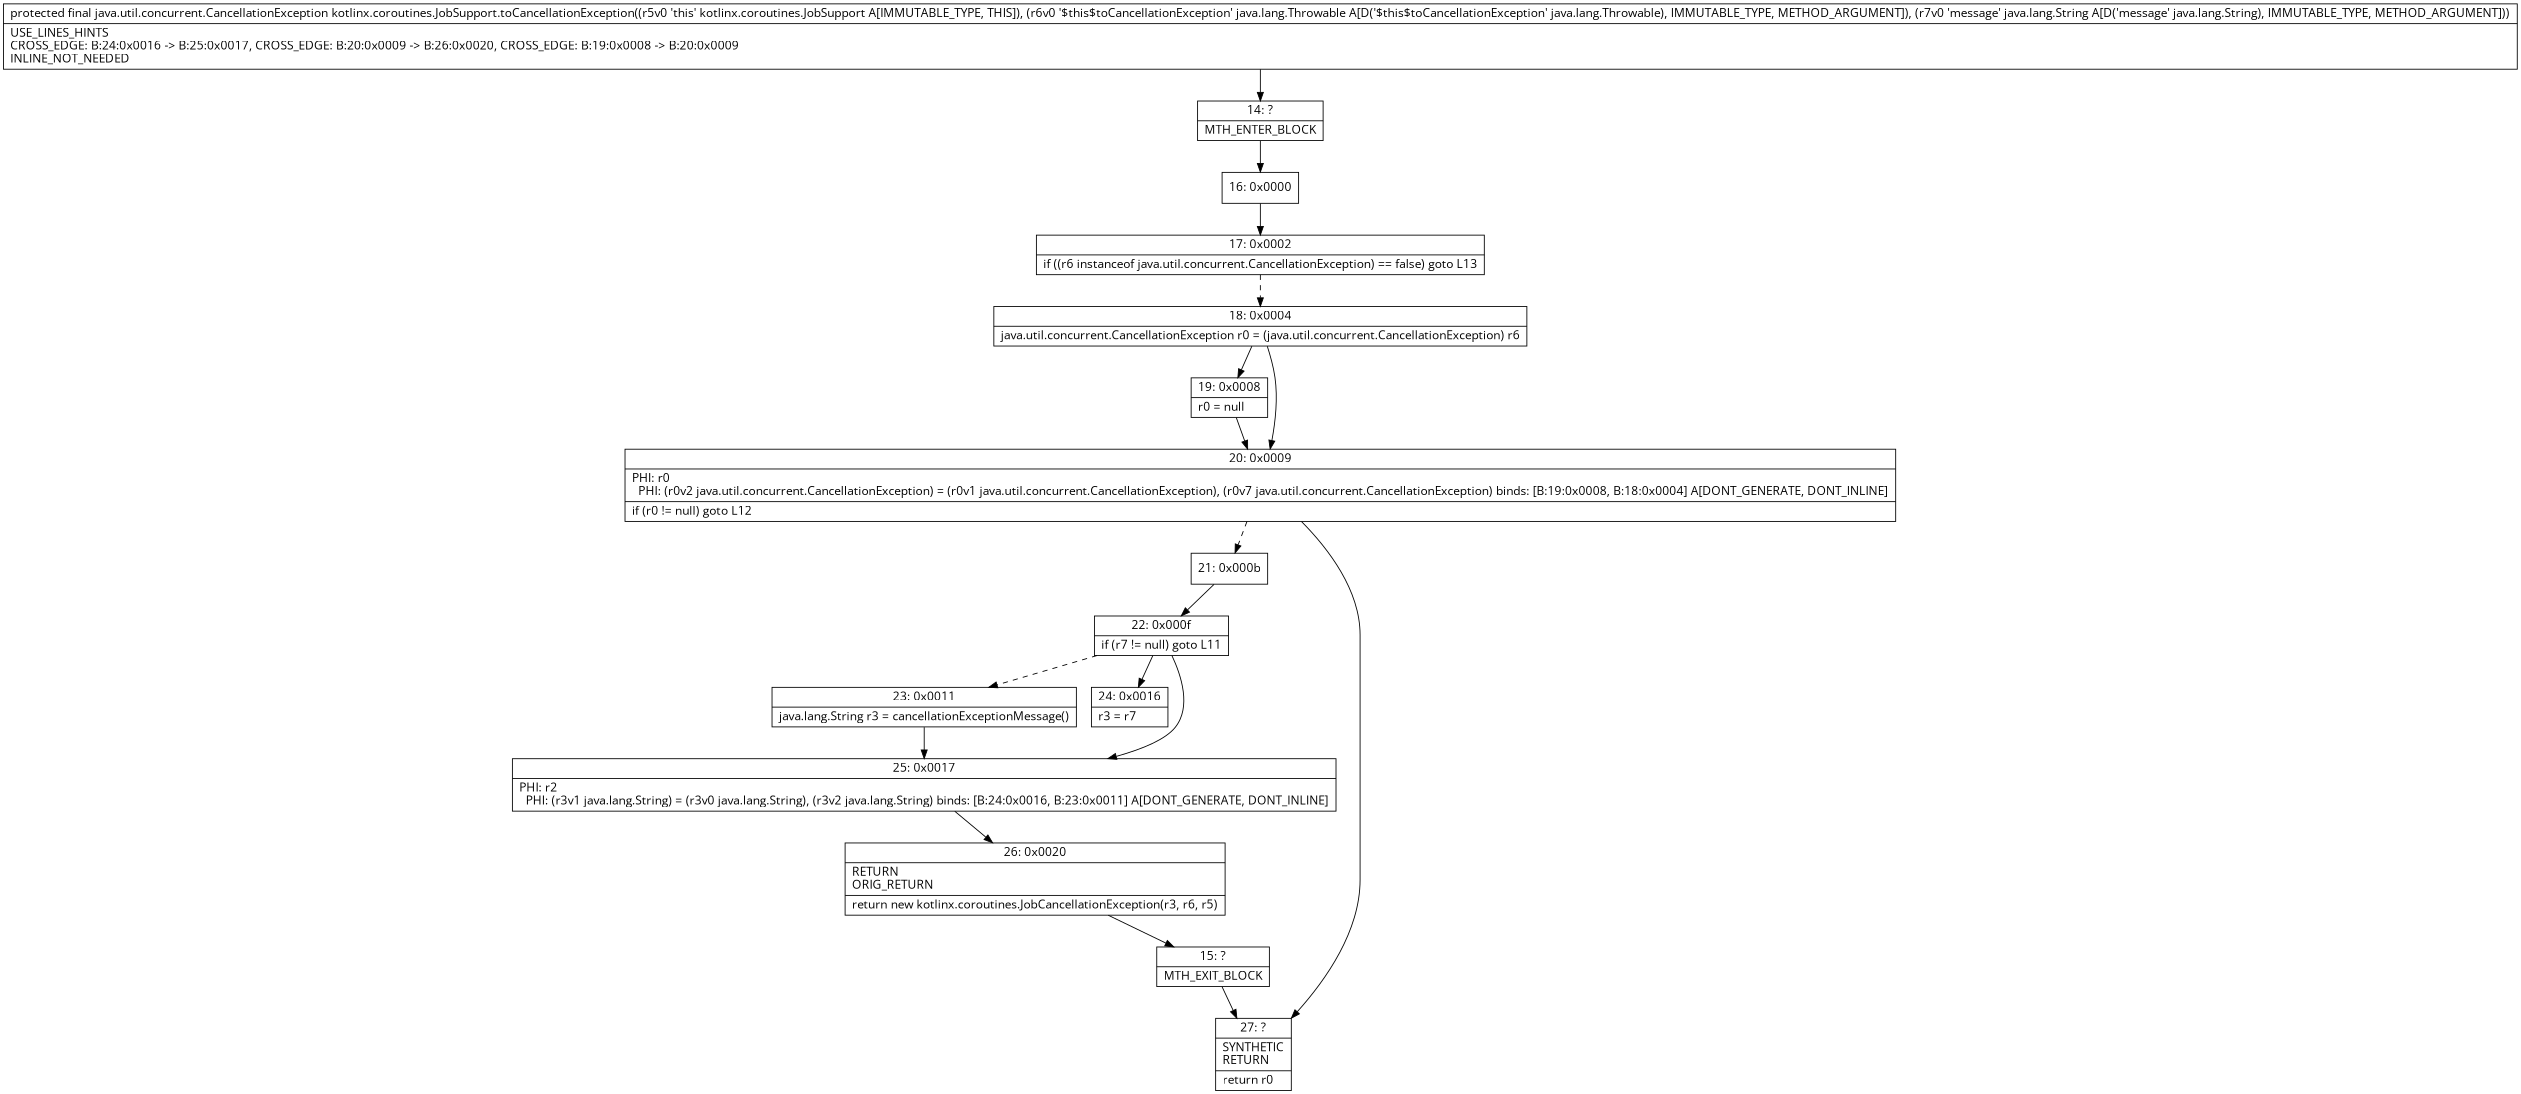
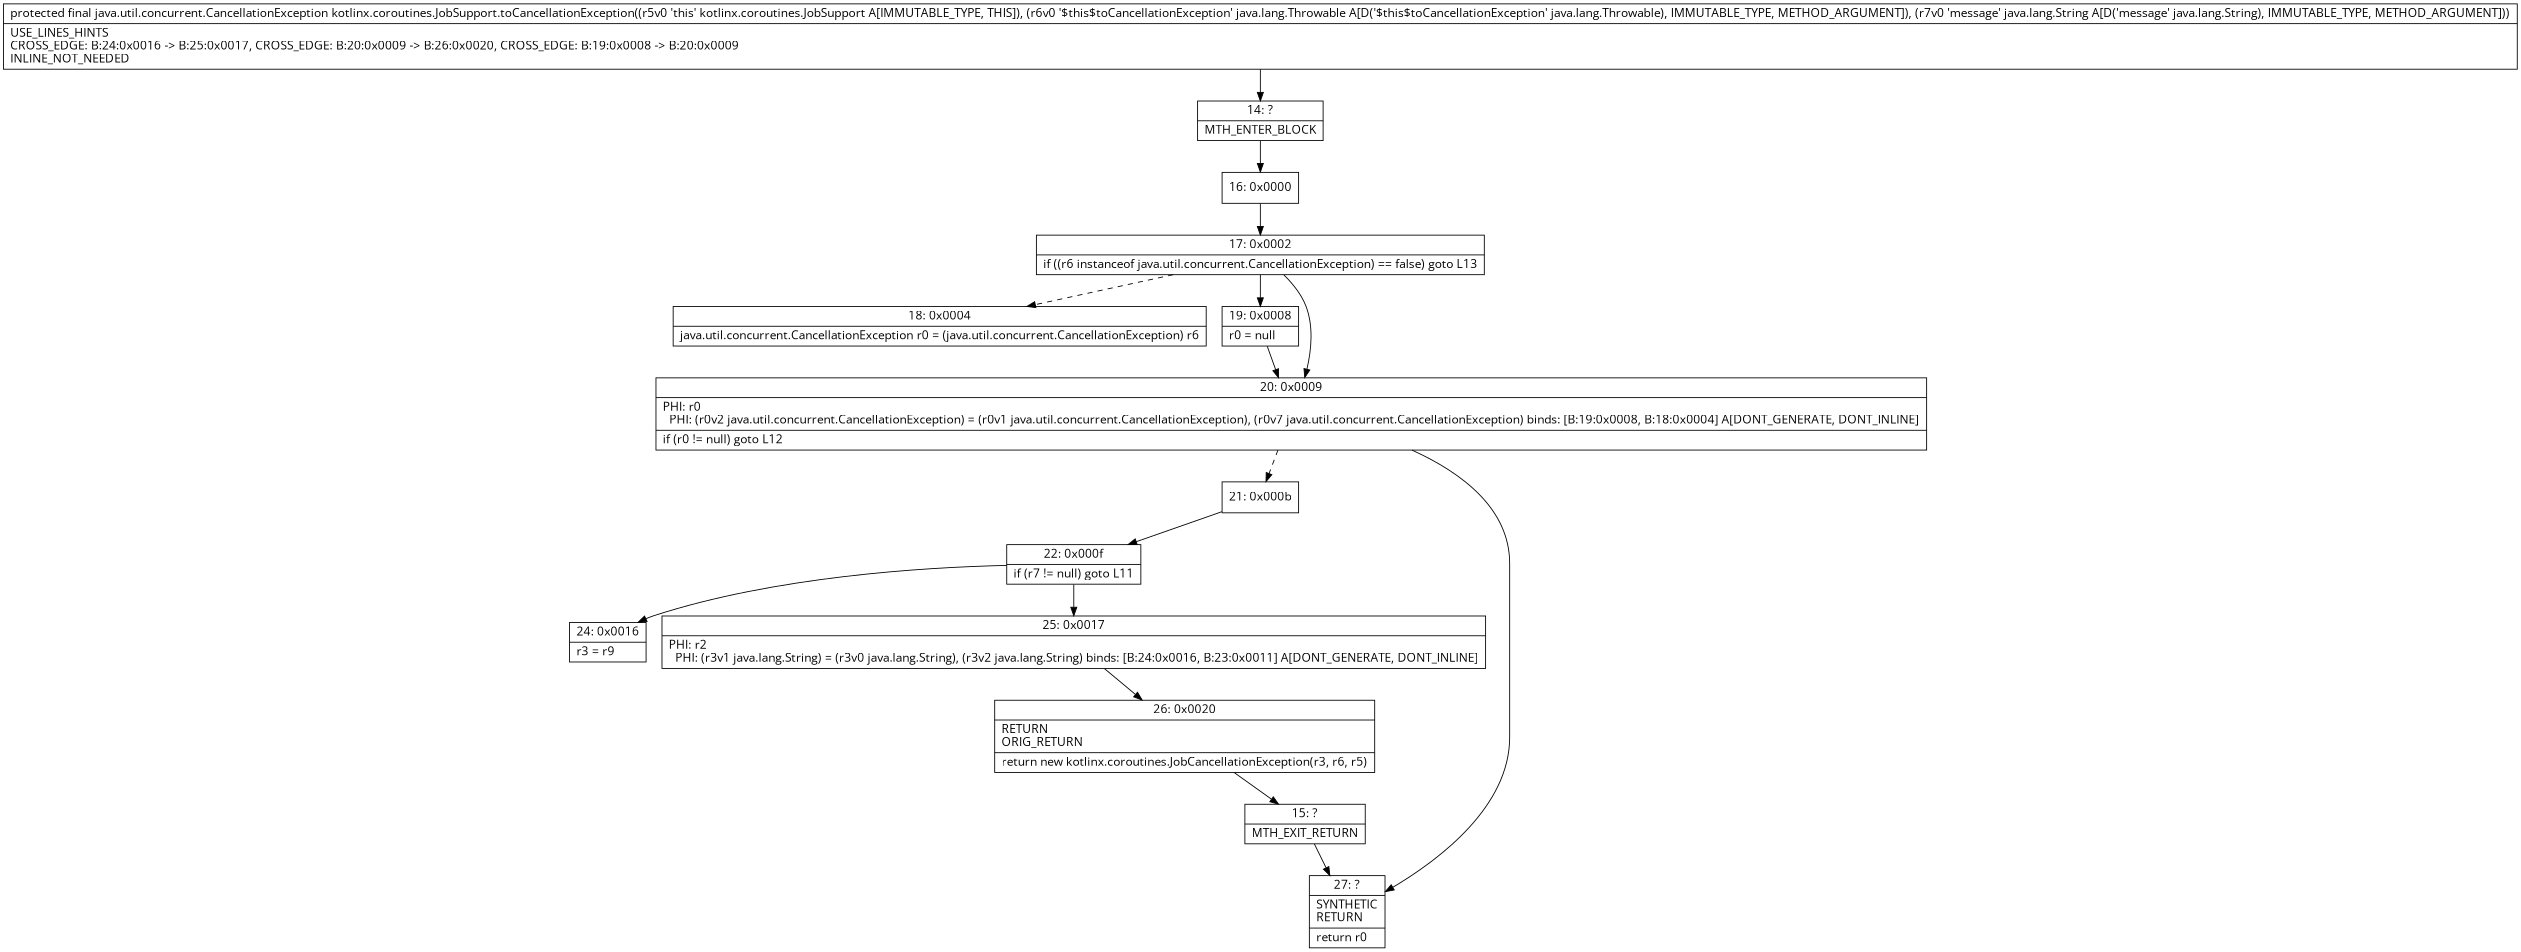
edge "18: 0x0004" -> "19: 0x0008": now "17: 0x0002" -> "19: 0x0008"
edge "18: 0x0004" -> "20: 0x0009": now "17: 0x0002" -> "20: 0x0009"
node "23: 0x0011": removed
node "24: 0x0016": text "r3 = r7" -> "r3 = r9"
node "15: ?": text "MTH_EXIT_BLOCK" -> "MTH_EXIT_RETURN"
